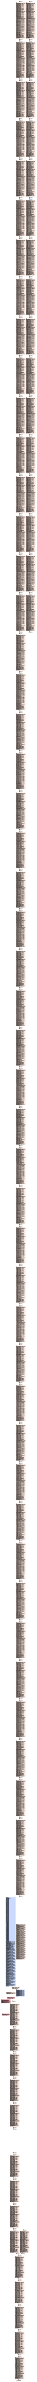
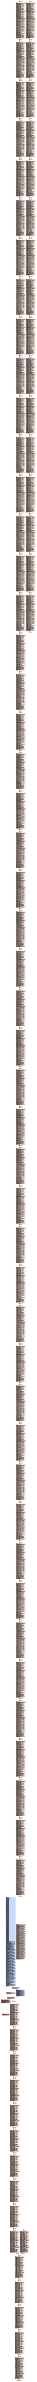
node "%643:": added
